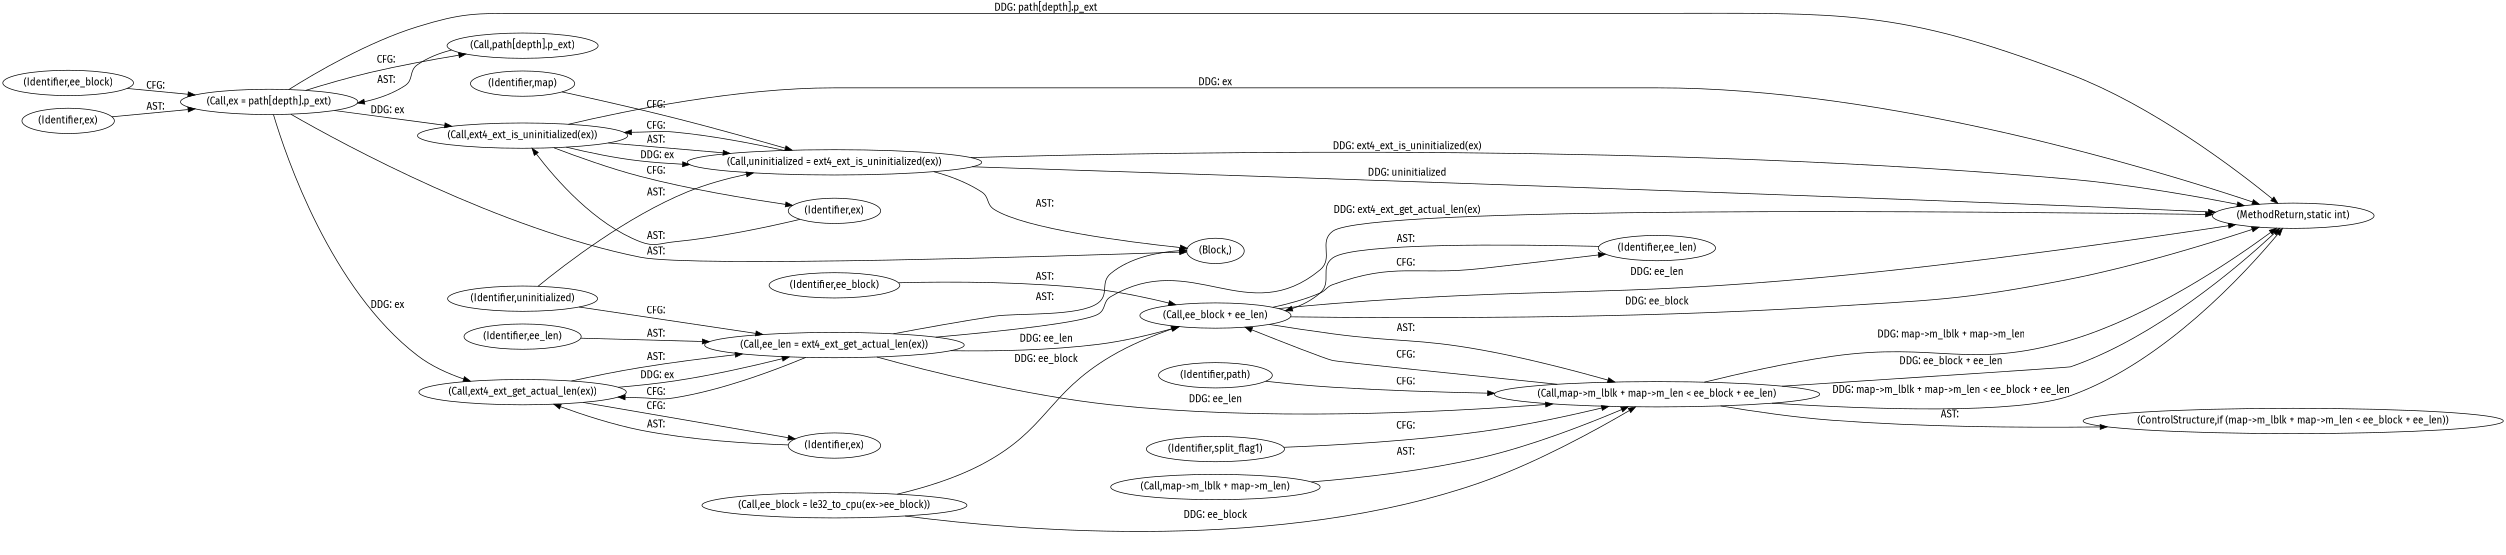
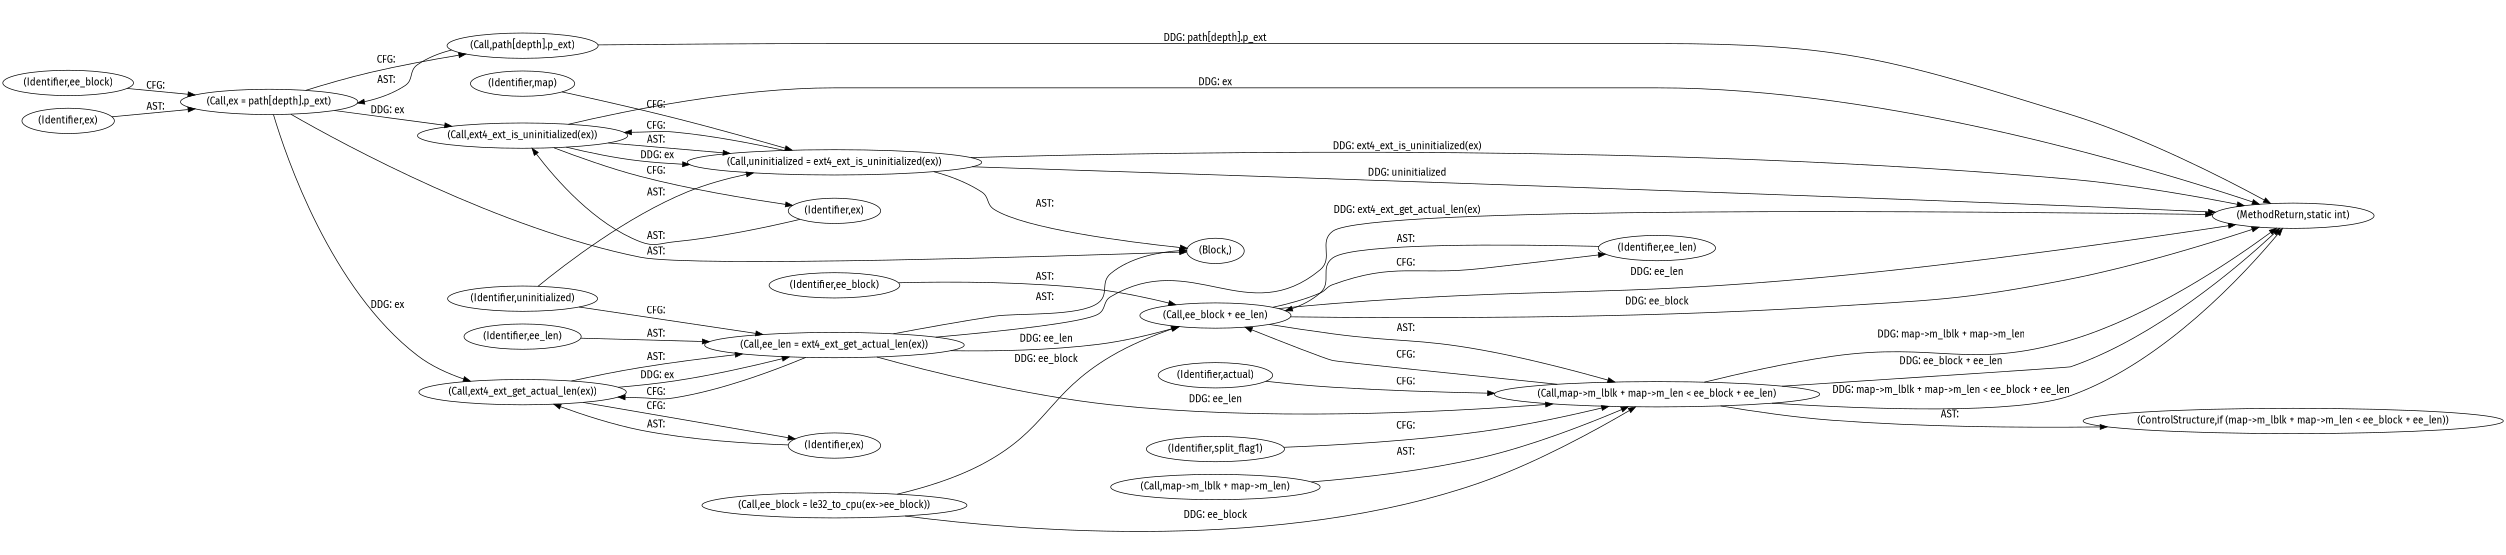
edge "(Call,ex = path[depth].p_ext)" -> "(MethodReturn,static int)": now "(Call,path[depth].p_ext)" -> "(MethodReturn,static int)"
node "(Identifier,path)": label "(Identifier,path)" -> "(Identifier,actual)"
